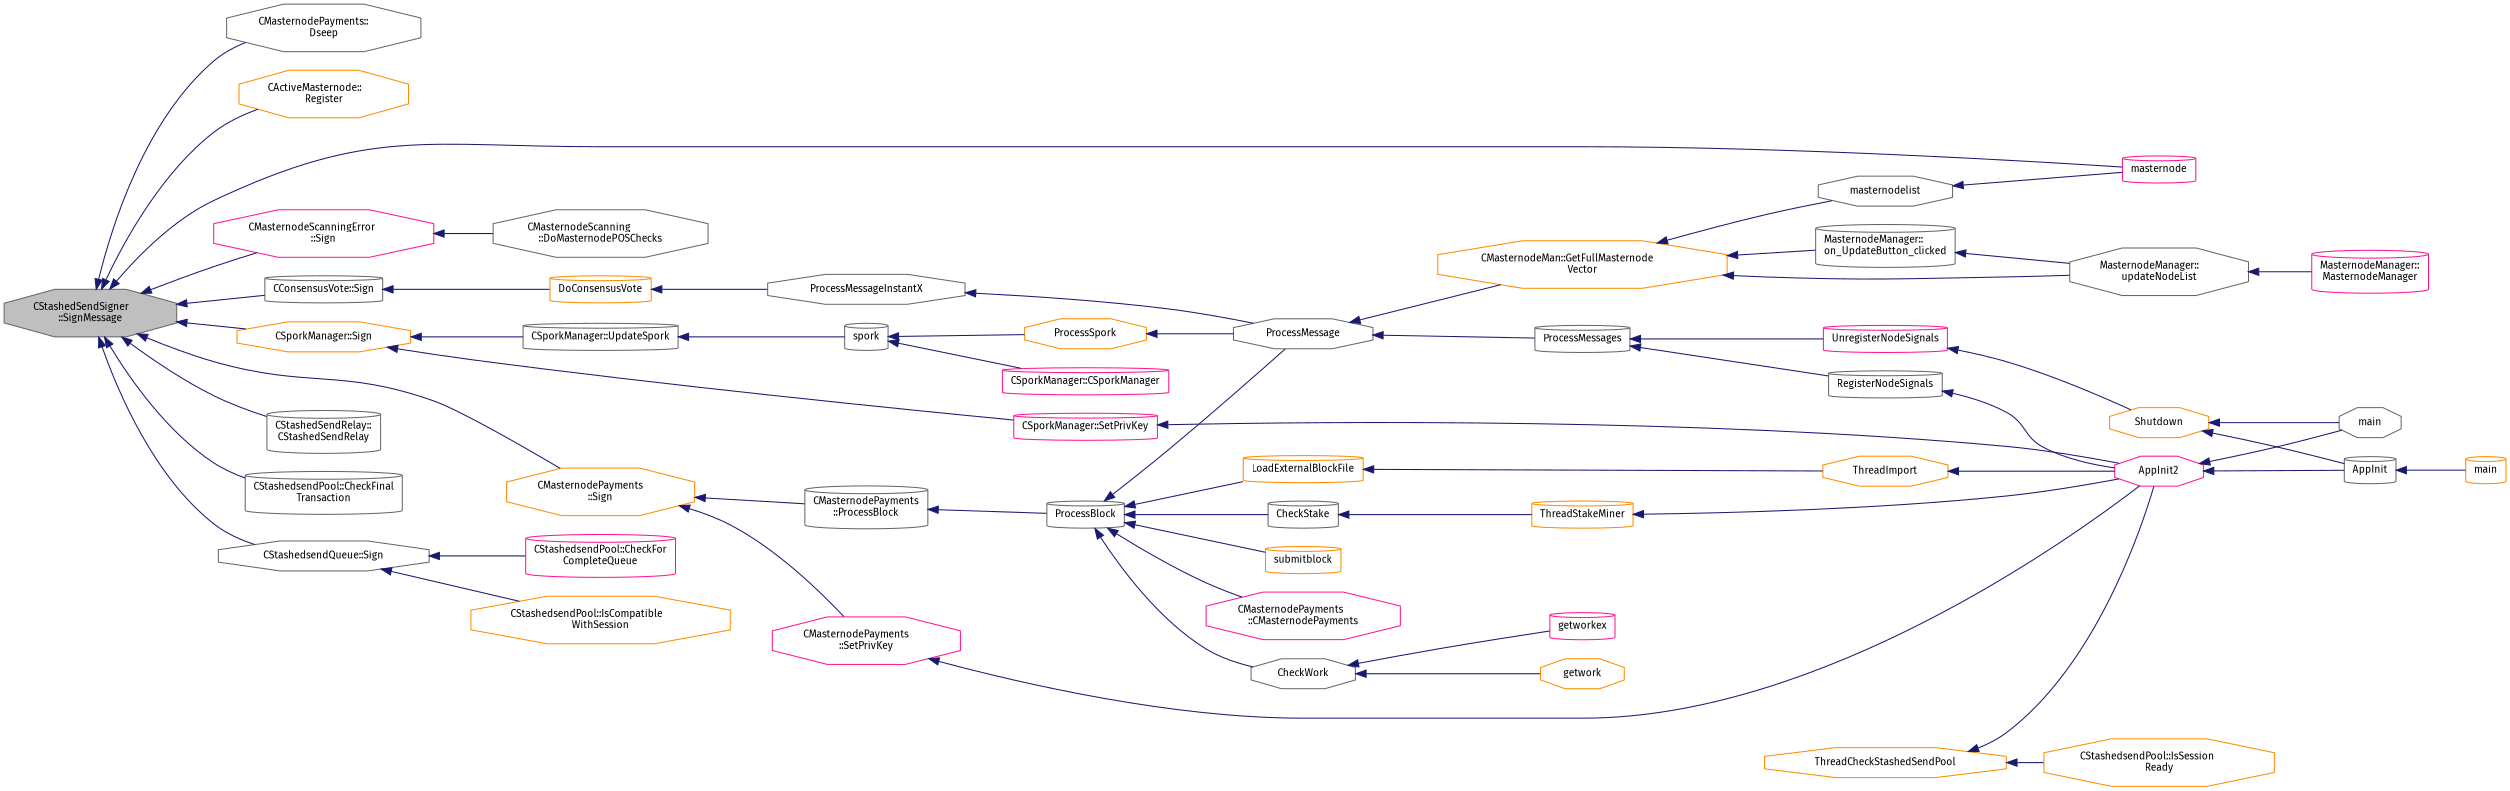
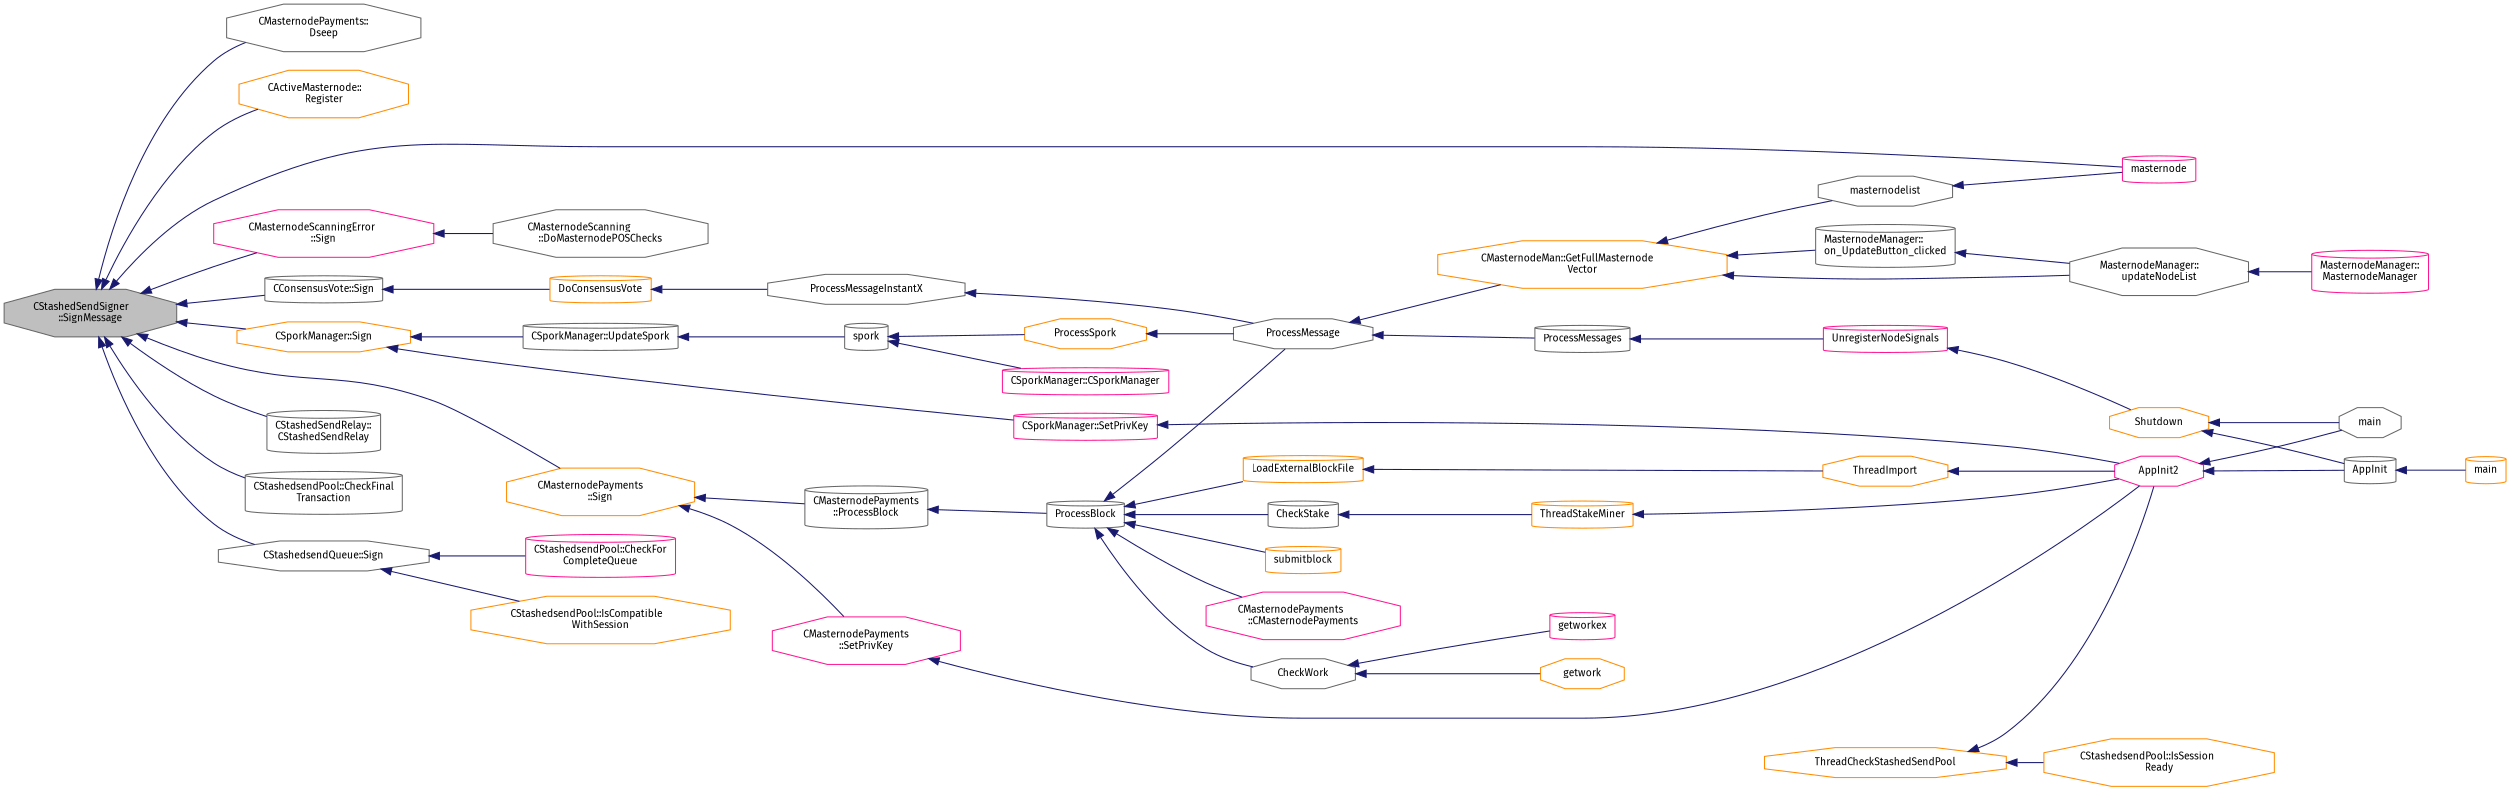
node "RegisterNodeSignals": removed
